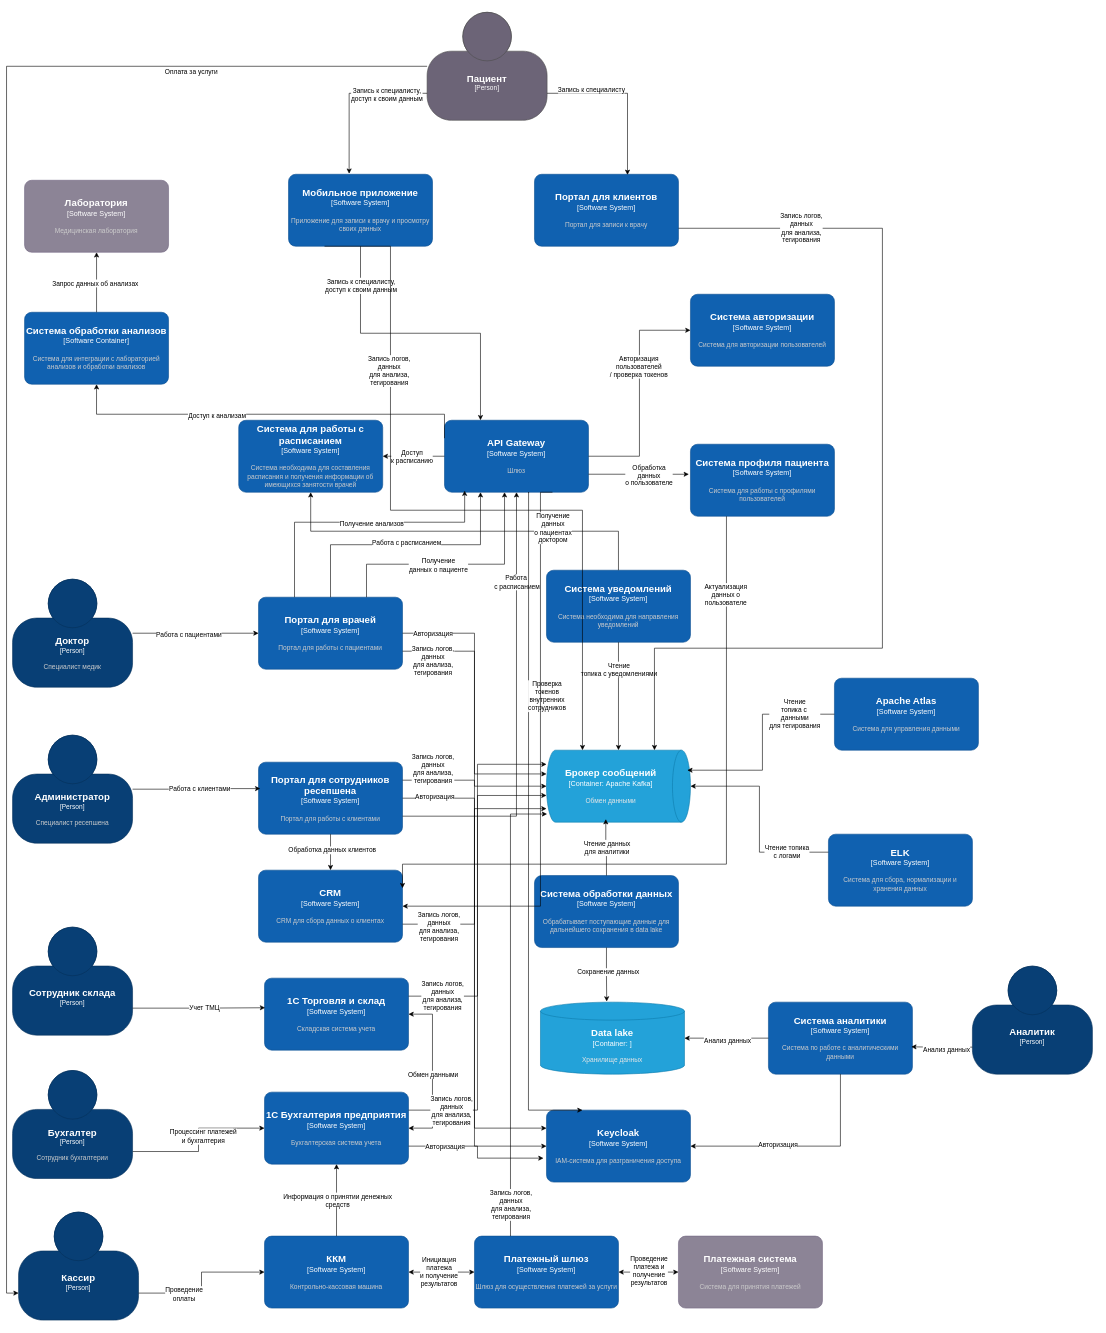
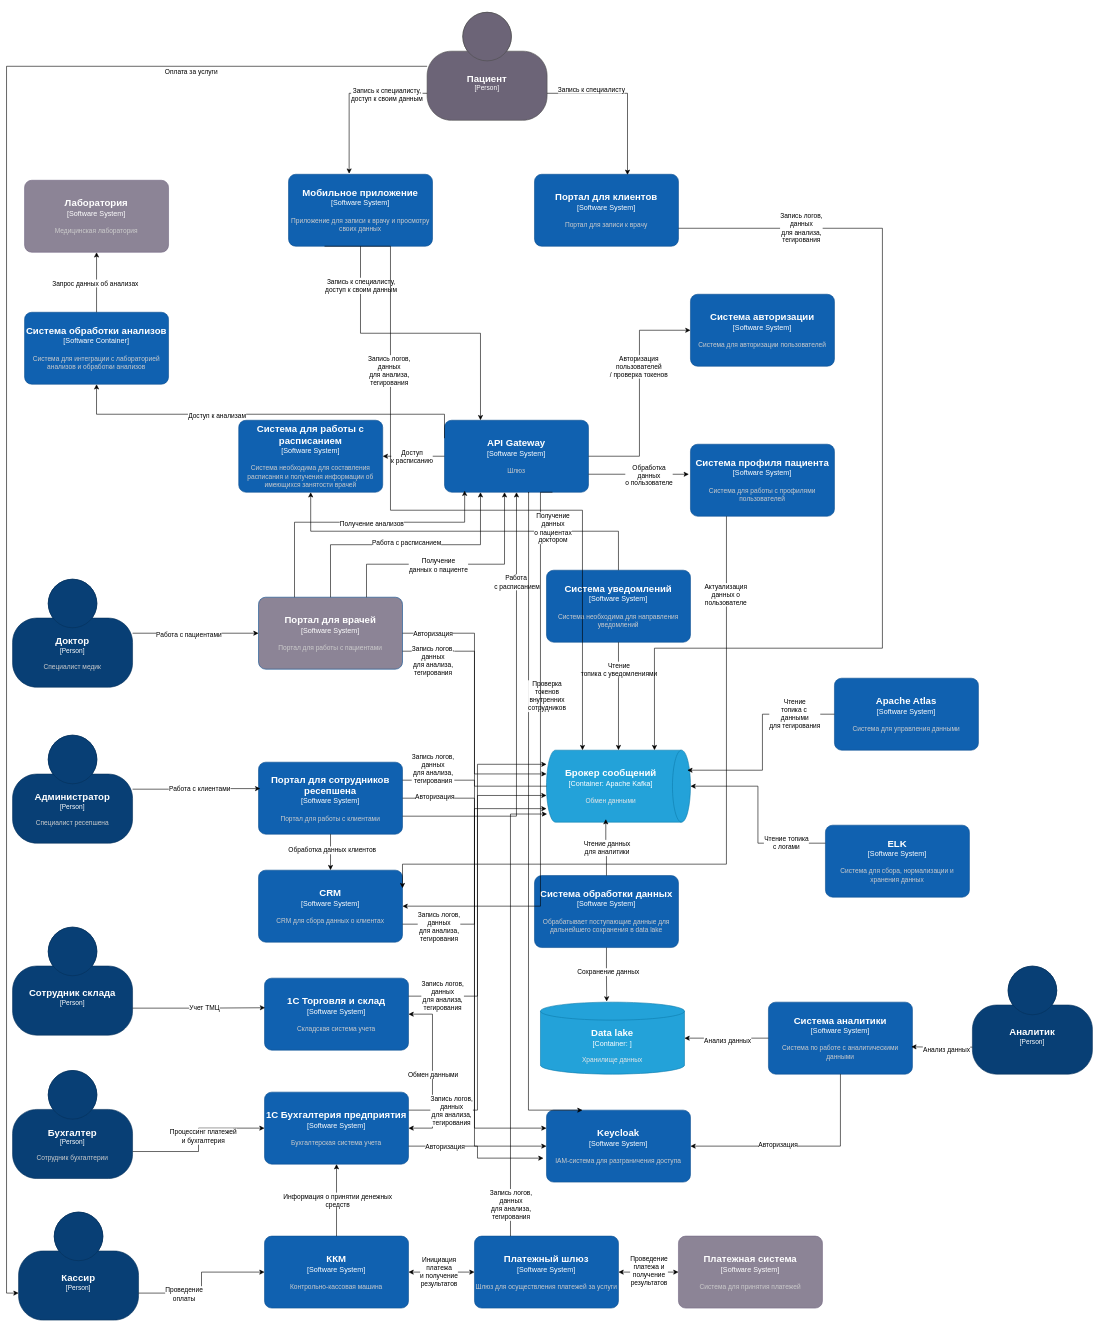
node "Портал для врачей [Software System] Портал для работы с пациентами": fillcolor #1061b0 -> #8c8496
edge "Портал для сотрудников ресепшена [Software System] Портал для работы с клиентами" -> "Брокер сообщений [Container: Apache Kafka] Обмен данными": arrowhead classic -> none
node "ELK [Software System] Система для сбора, нормализации и хранения данных": moved (900, 870) -> (897, 861)
